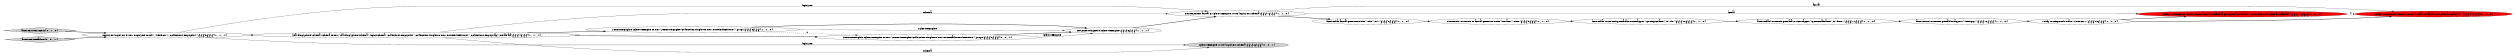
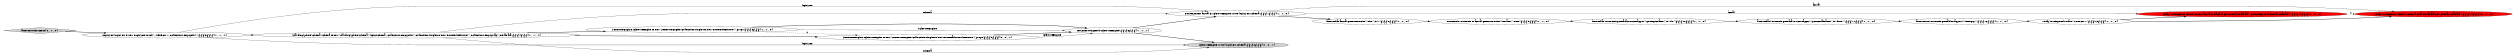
edge "setSPIRoutingHook(sqlRouteEngine)@@@6@@@['1', '1', '1']" -> "sqlRouteEngine.route(logicSQL,schema)@@@8@@@['0', '0', '1']": added
node "assertRouteFailure['0', '0', '1']": removed
